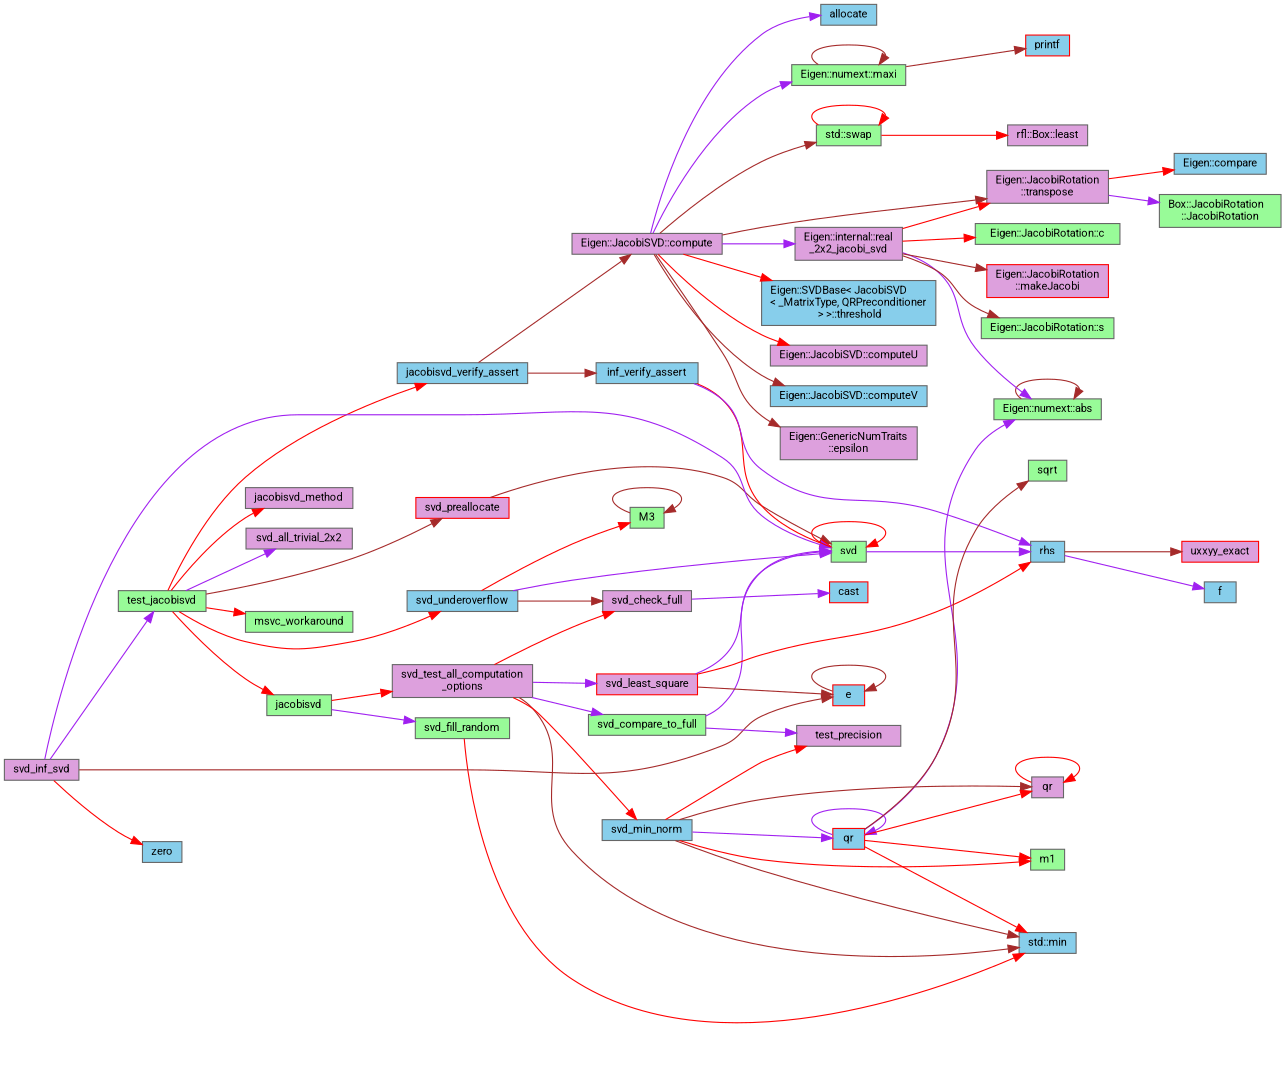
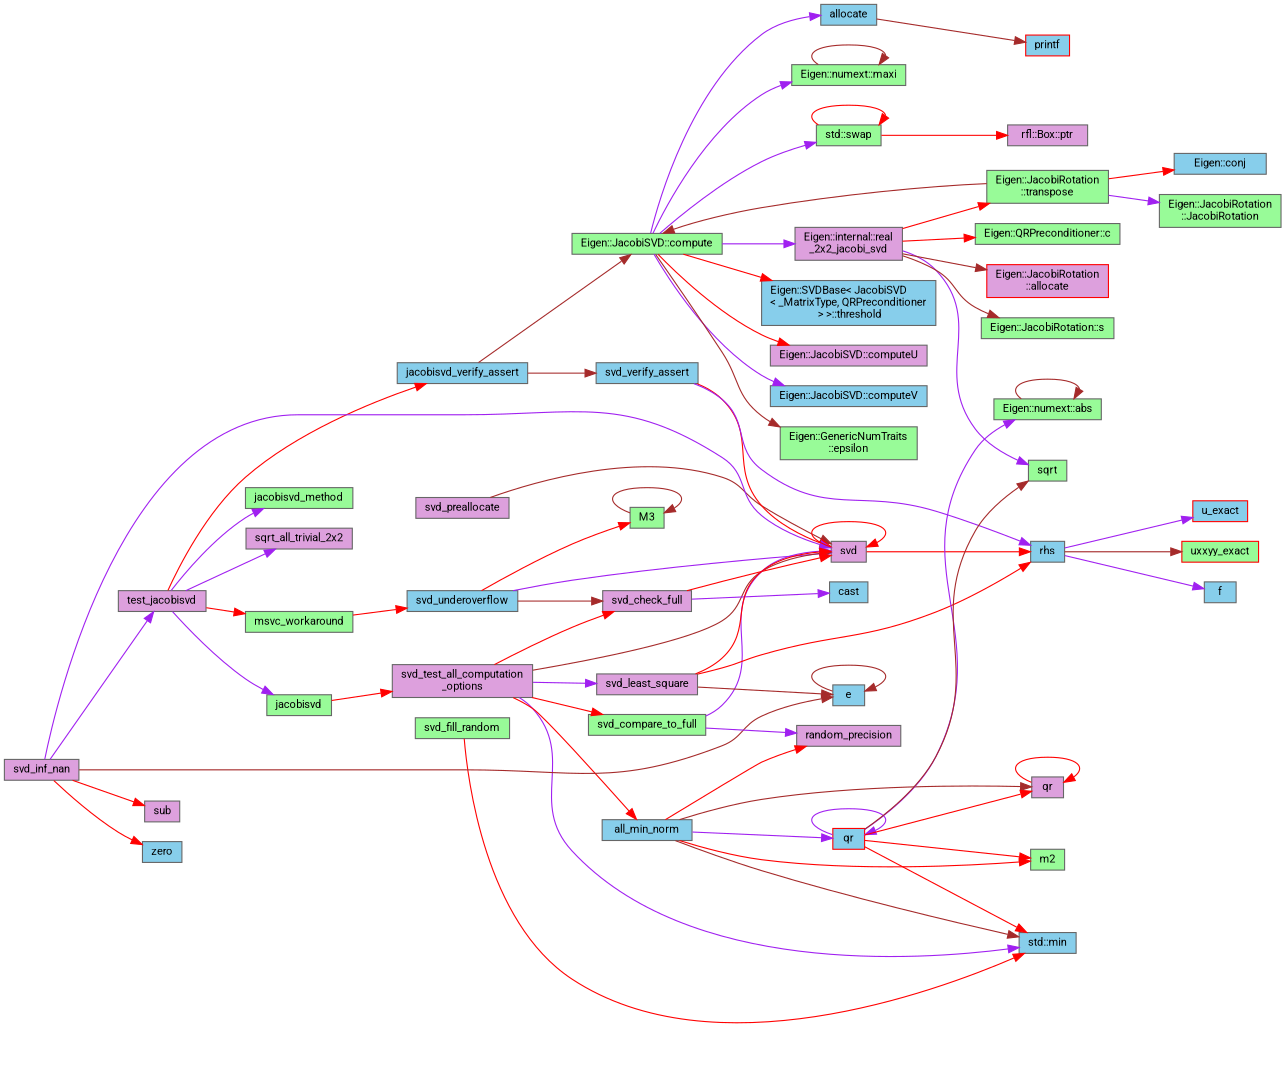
edge "Eigen::numext::maxi" -> "printf": now "allocate" -> "printf"
node "rfl::Box::least": label "rfl::Box::least" -> "rfl::Box::ptr"
node "Eigen::compare": label "Eigen::compare" -> "Eigen::conj"
edge "Eigen::JacobiSVD::compute" -> "std::swap": color brown -> purple
node "Eigen::JacobiRotation ::transpose": fillcolor plum -> palegreen
node "Box::JacobiRotation ::JacobiRotation": label "Box::JacobiRotation ::JacobiRotation" -> "Eigen::JacobiRotation ::JacobiRotation"
edge "Eigen::JacobiSVD::compute" -> "Eigen::JacobiRotation ::transpose": reversed
node "Eigen::JacobiRotation::c": label "Eigen::JacobiRotation::c" -> "Eigen::QRPreconditioner::c"
node "Eigen::JacobiSVD::compute": fillcolor plum -> palegreen
node "Eigen::JacobiRotation ::makeJacobi": label "Eigen::JacobiRotation ::makeJacobi" -> "Eigen::JacobiRotation ::allocate"
edge "Eigen::internal::real _2x2_jacobi_svd" -> "Eigen::numext::abs": now "Eigen::internal::real _2x2_jacobi_svd" -> "sqrt"
edge "Eigen::JacobiSVD::compute" -> "Eigen::JacobiSVD::computeV": color brown -> purple
node "inf_verify_assert": label "inf_verify_assert" -> "svd_verify_assert"
node "Eigen::GenericNumTraits ::epsilon": fillcolor plum -> palegreen
node "jacobisvd_method": fillcolor plum -> palegreen
node "svd_preallocate": color red -> grey40
node "u_exact": added
node "svd_all_trivial_2x2": label "svd_all_trivial_2x2" -> "sqrt_all_trivial_2x2"
edge "test_jacobisvd" -> "jacobisvd_method": color red -> purple
node "svd": fillcolor palegreen -> plum
edge "svd" -> "rhs": color purple -> red
node "uxxyy_exact": fillcolor plum -> palegreen
edge "test_jacobisvd" -> "svd_preallocate": removed
edge "svd_check_full" -> "svd": added
node "cast": color red -> grey40
node "test_jacobisvd": fillcolor palegreen -> plum
edge "svd_test_all_computation _options" -> "svd": added
edge "svd_least_square" -> "svd": color purple -> red
edge "test_jacobisvd" -> "svd_underoverflow": now "msvc_workaround" -> "svd_underoverflow"
edge "test_jacobisvd" -> "jacobisvd": color red -> purple
node "svd_least_square": color red -> grey40
node "e": color red -> grey40
edge "svd_test_all_computation _options" -> "svd_compare_to_full": color purple -> red
edge "jacobisvd" -> "svd_fill_random": removed
node "test_precision": label "test_precision" -> "random_precision"
node "svd_inf_svd": label "svd_inf_svd" -> "svd_inf_nan"
node "sub": added
node "svd_min_norm": label "svd_min_norm" -> "all_min_norm"
node "m1": label "m1" -> "m2"
edge "svd_test_all_computation _options" -> "std::min": color brown -> purple
